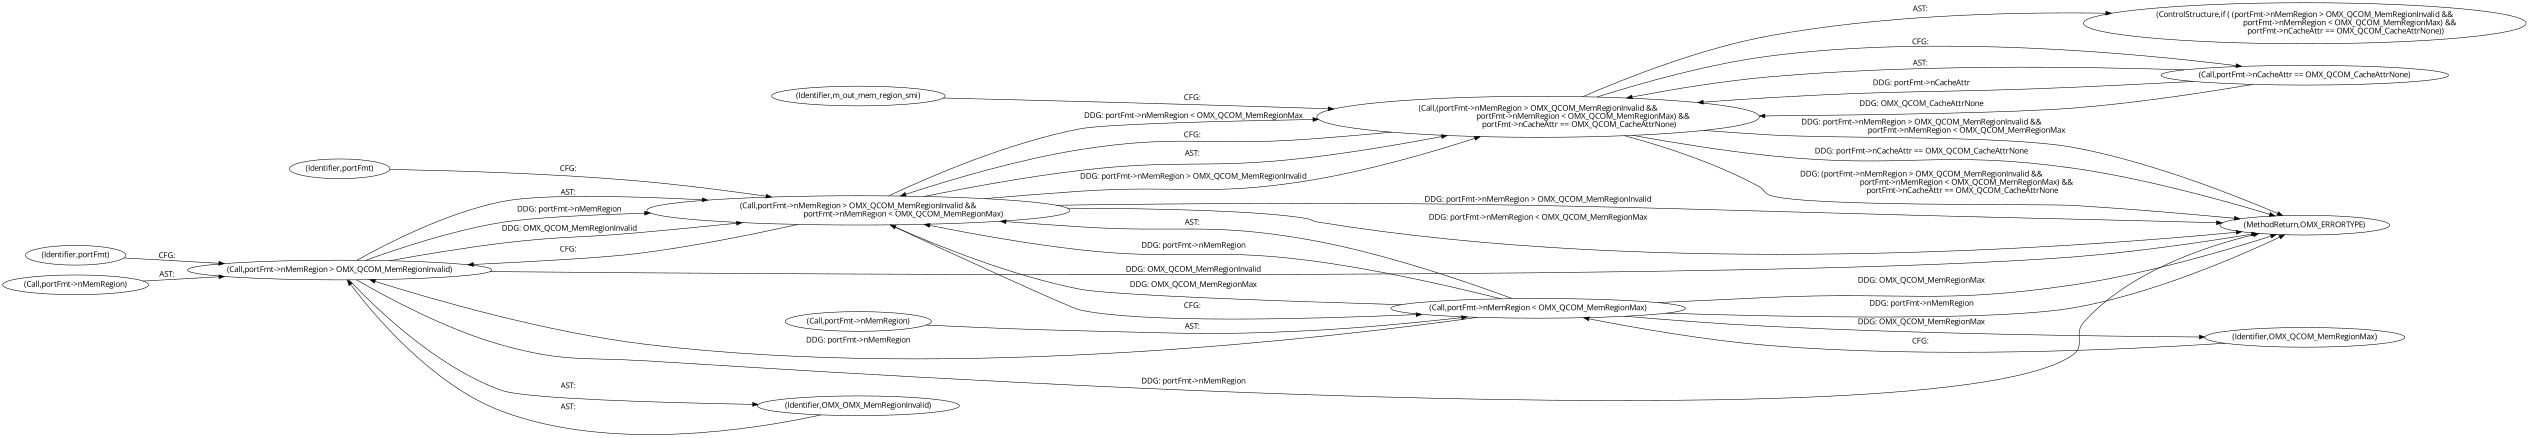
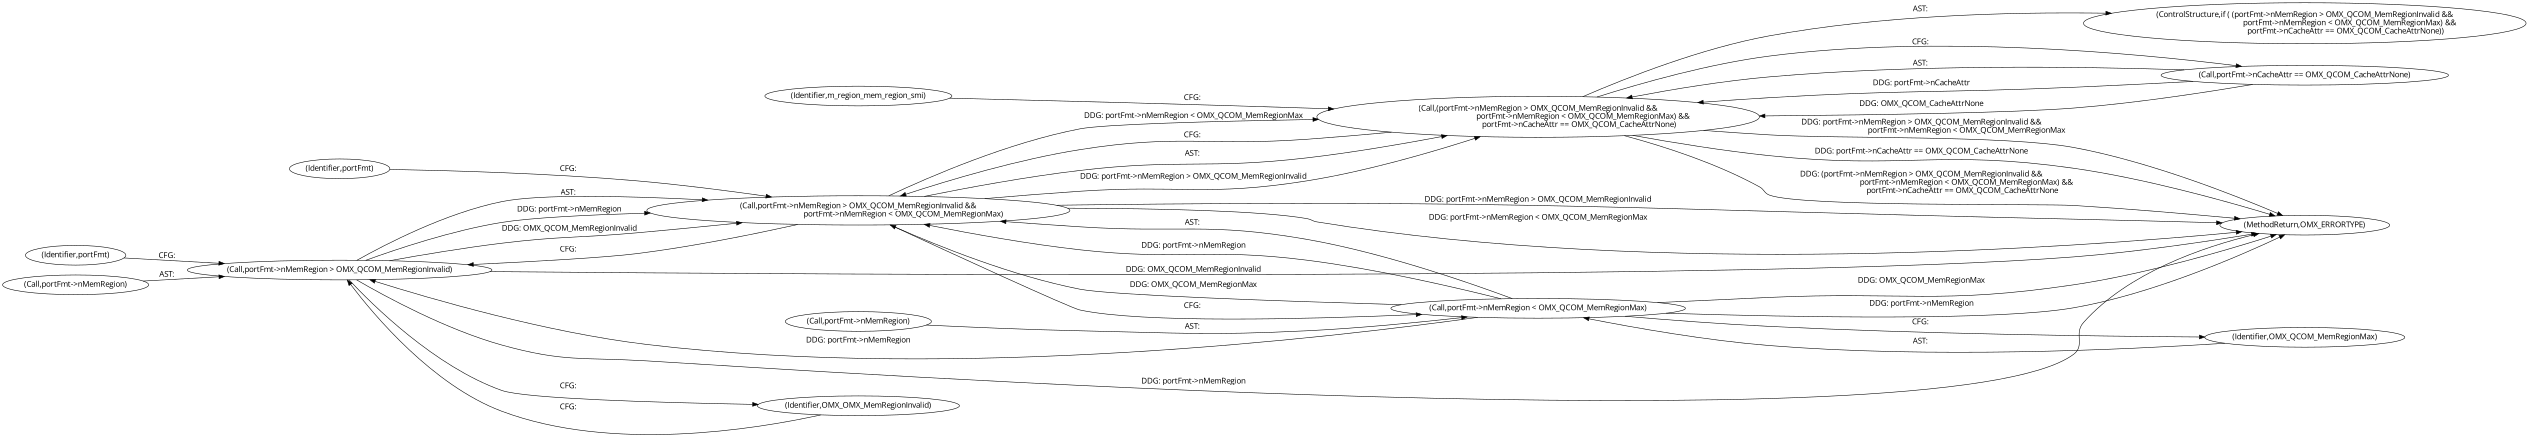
node "(Identifier,m_out_mem_region_smi)": label "(Identifier,m_out_mem_region_smi)" -> "(Identifier,m_region_mem_region_smi)"
edge "(Call,portFmt->nMemRegion < OMX_QCOM_MemRegionMax)" -> "(Identifier,OMX_QCOM_MemRegionMax)": label "DDG: OMX_QCOM_MemRegionMax" -> "CFG: "
edge "(Identifier,OMX_QCOM_MemRegionMax)" -> "(Call,portFmt->nMemRegion < OMX_QCOM_MemRegionMax)": label "CFG: " -> "AST: "
edge "(Call,portFmt->nMemRegion > OMX_QCOM_MemRegionInvalid)" -> "(Identifier,OMX_OMX_MemRegionInvalid)": label "AST: " -> "CFG: "
edge "(Identifier,OMX_OMX_MemRegionInvalid)" -> "(Call,portFmt->nMemRegion > OMX_QCOM_MemRegionInvalid)": label "AST: " -> "CFG: "
